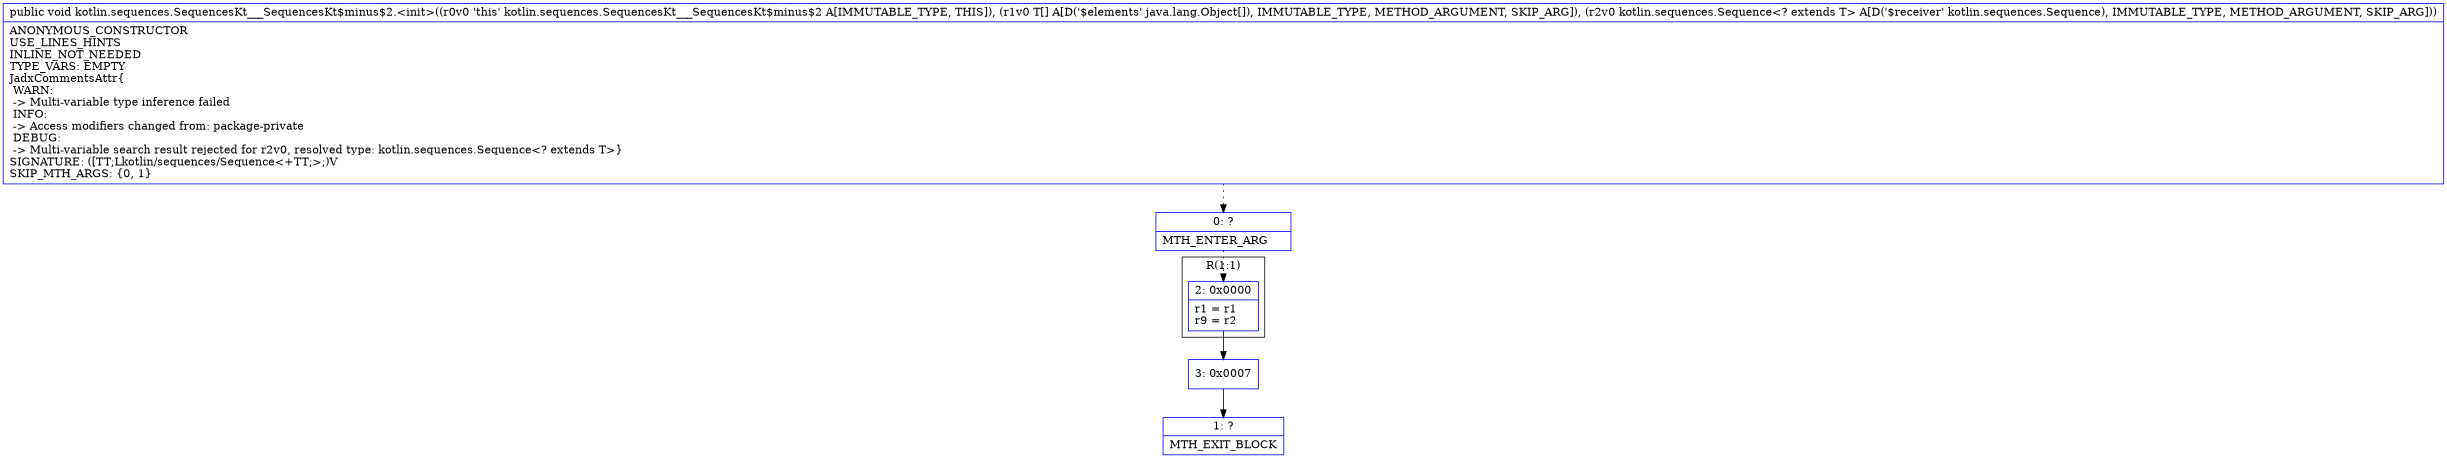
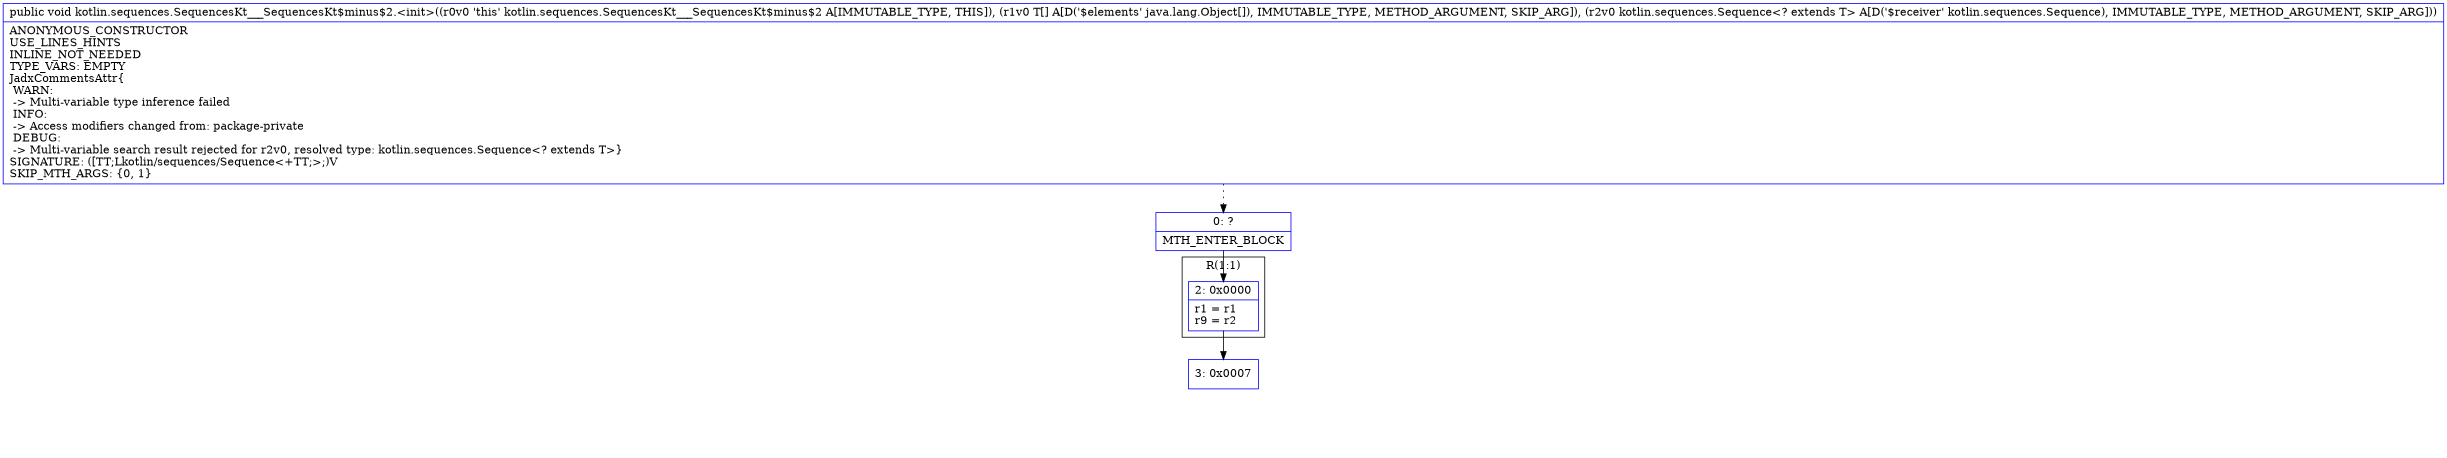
node "0: ?": text "MTH_ENTER_ARG" -> "MTH_ENTER_BLOCK"
edge "0: ?" -> "2: 0x0000": style dotted -> solid
node "1: ?": removed
